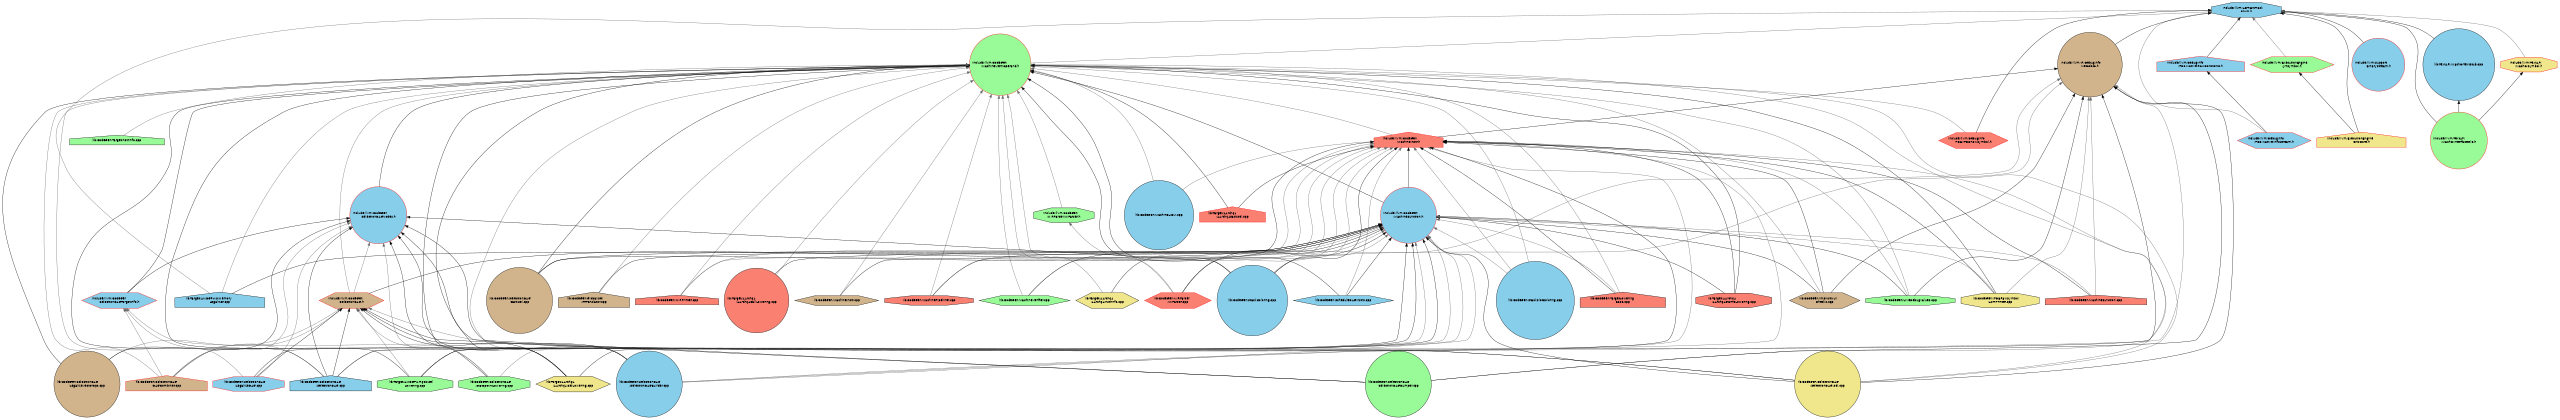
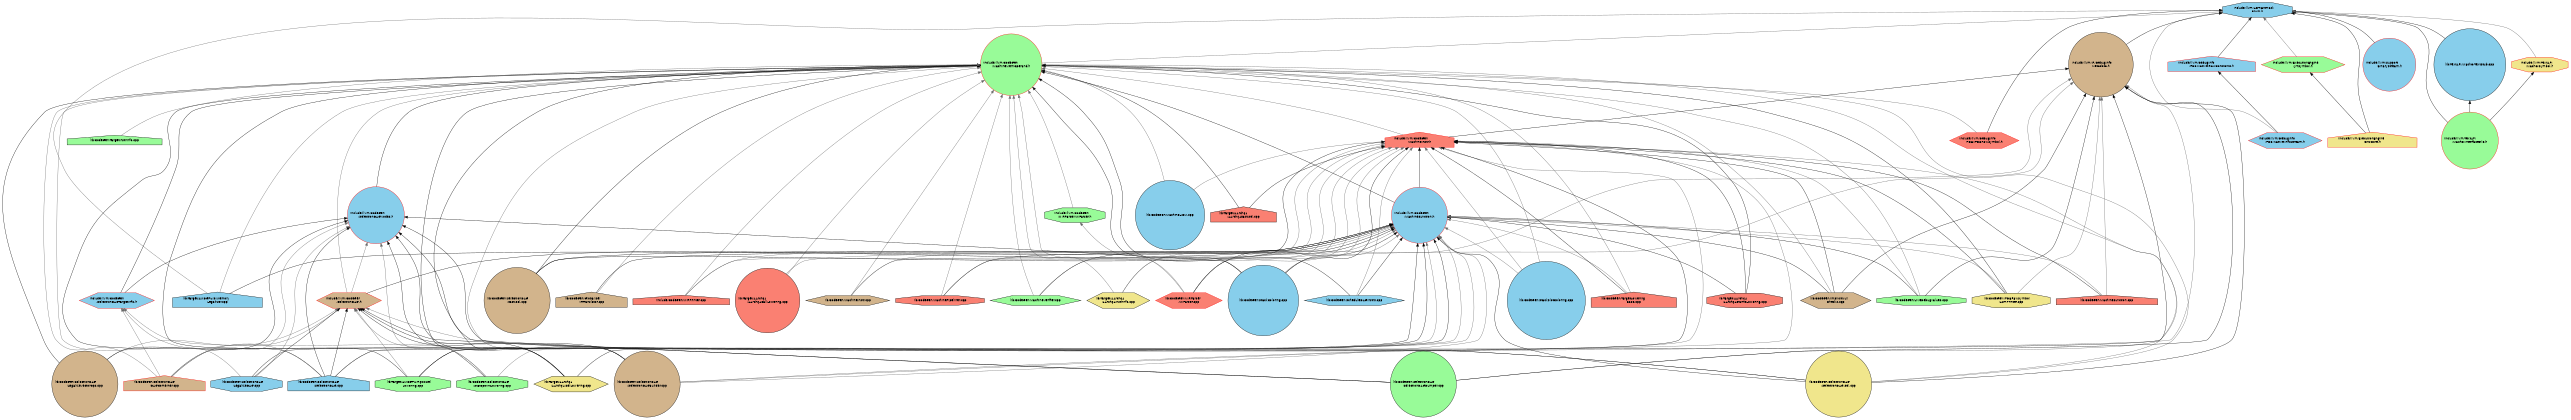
node "lib/Target/AArch64 /AArch64FastISel.cpp": color red -> black
edge "lib/Target/AArch64 /AArch64CallLowering.cpp" -> "include/llvm/CodeGen /MachineFunction.h": color black -> gray40
node "lib/CodeGen/MIRPrinter.cpp": label "lib/CodeGen/MIRPrinter.cpp" -> "include/CodeGen/MIRPrinter.cpp"
node "lib/CodeGen/SelectionDAG /LegalizeDAG.cpp": color red -> black
node "lib/CodeGen/SelectionDAG /SelectionDAGBuilder.cpp": fillcolor skyblue -> tan
